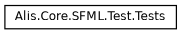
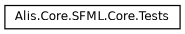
node "Alis.Core.SFML.Test.Tests": label "Alis.Core.SFML.Test.Tests" -> "Alis.Core.SFML.Core.Tests"
